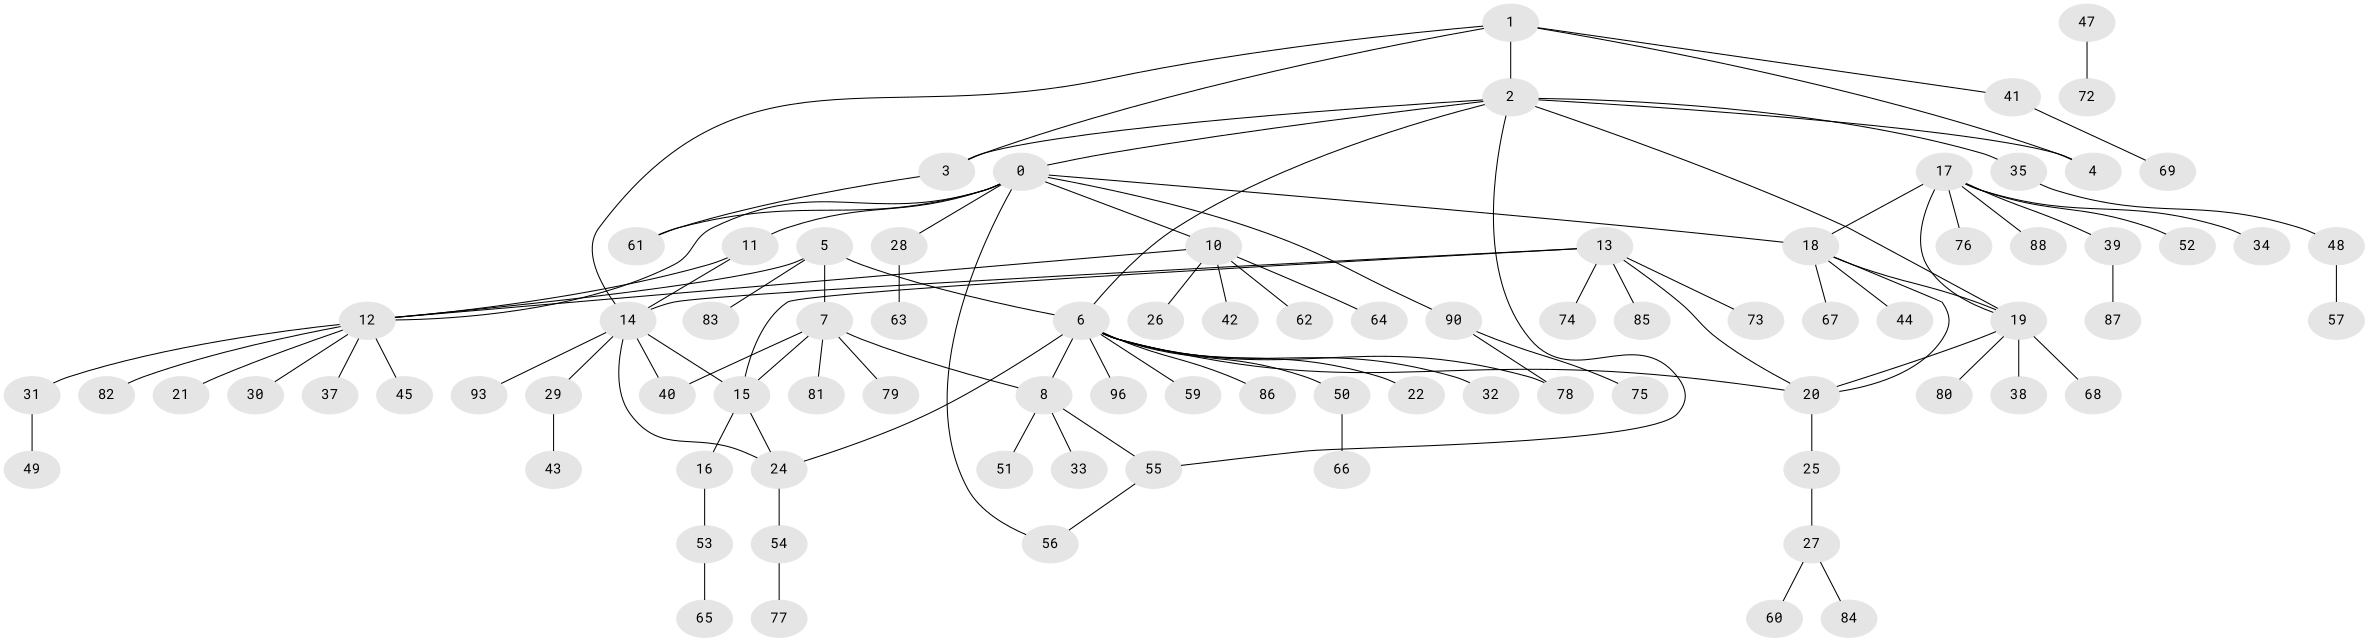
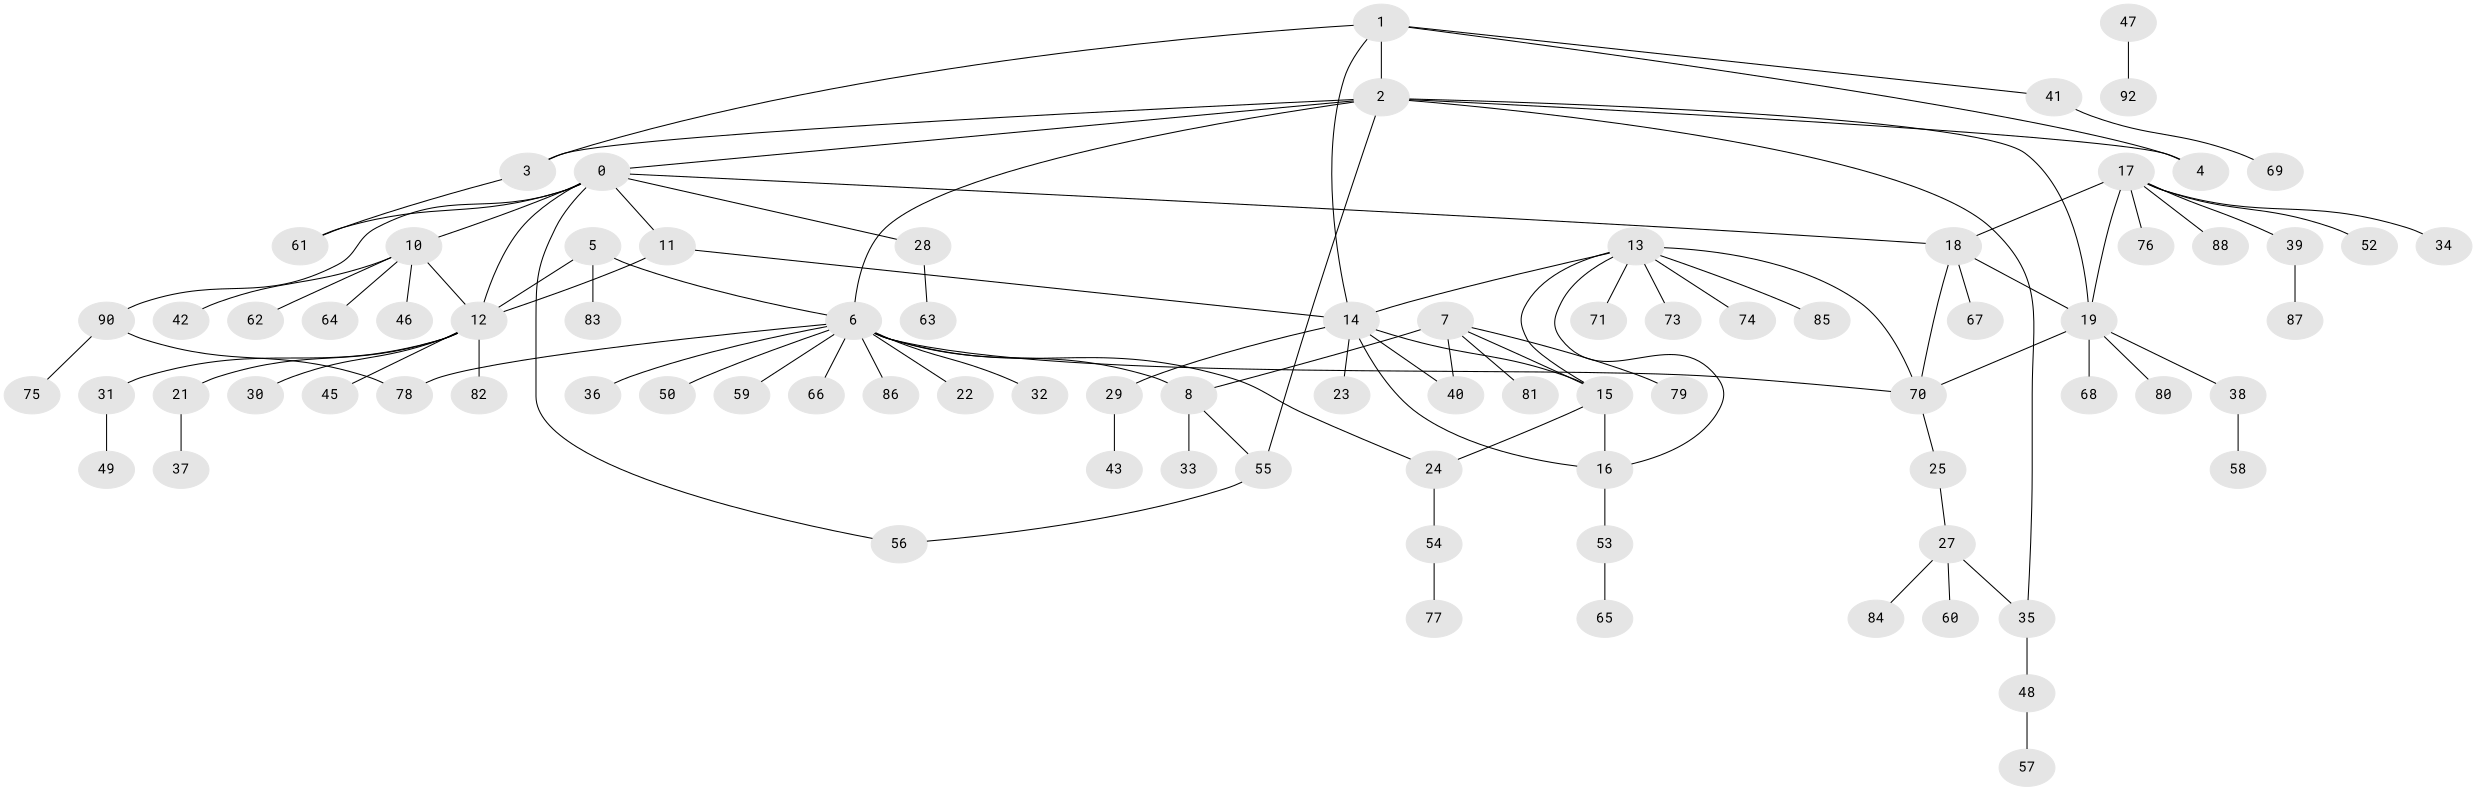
node "72": label "72" -> "92"
edge "5" -- "7": removed
node "26": label "26" -> "46"
node "71": added
node "44": removed
edge "13" -- "16": added
edge "12" -- "37": now "21" -- "37"
node "93": label "93" -> "23"
node "96": label "96" -> "36"
node "20": label "20" -> "70"
edge "50" -- "66": now "6" -- "66"
edge "14" -- "24": now "14" -- "16"
node "51": removed
node "58": added
edge "27" -- "35": added
